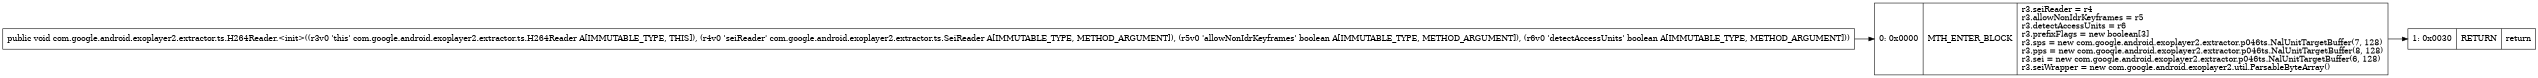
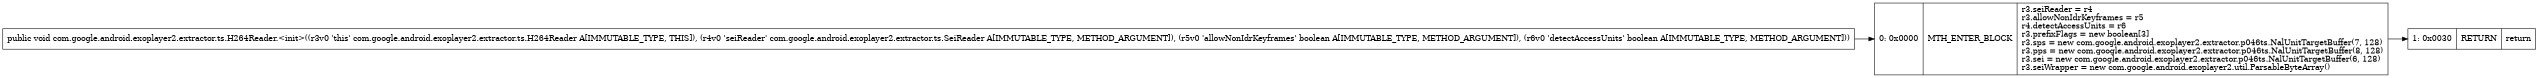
node "0: 0x0000": text "r3.detectAccessUnits = r6" -> "r4.detectAccessUnits = r6"
